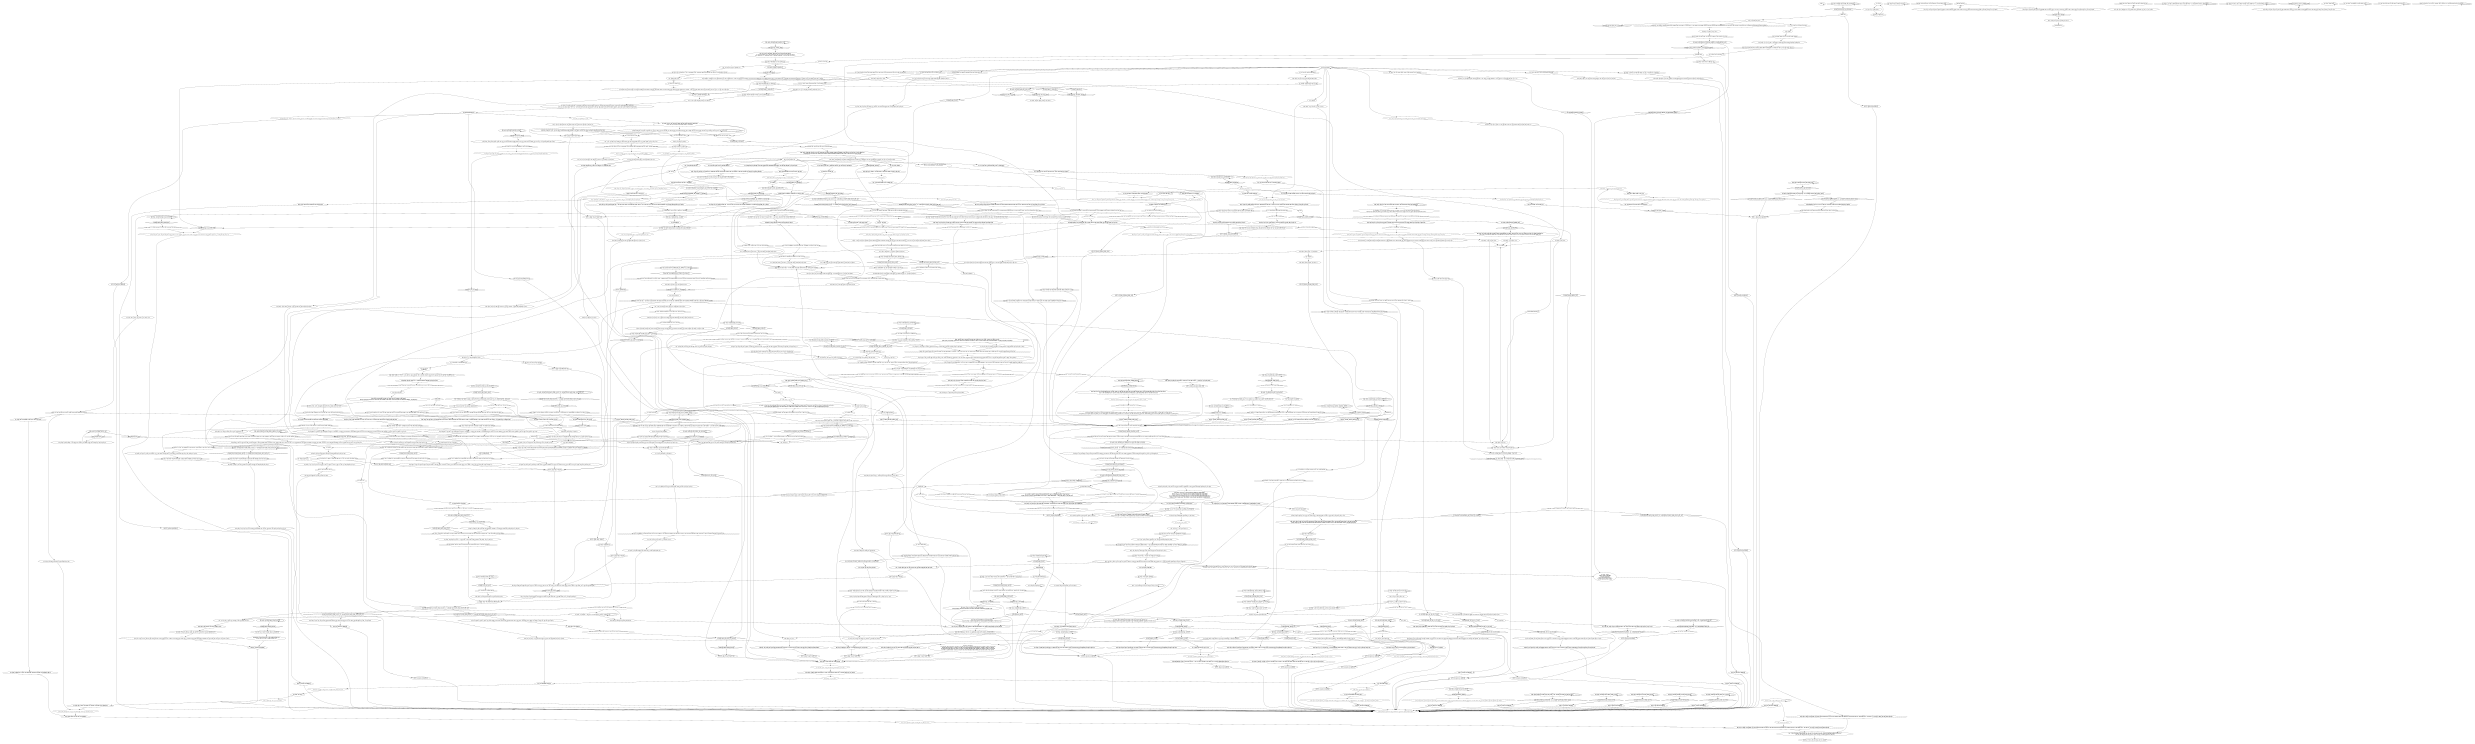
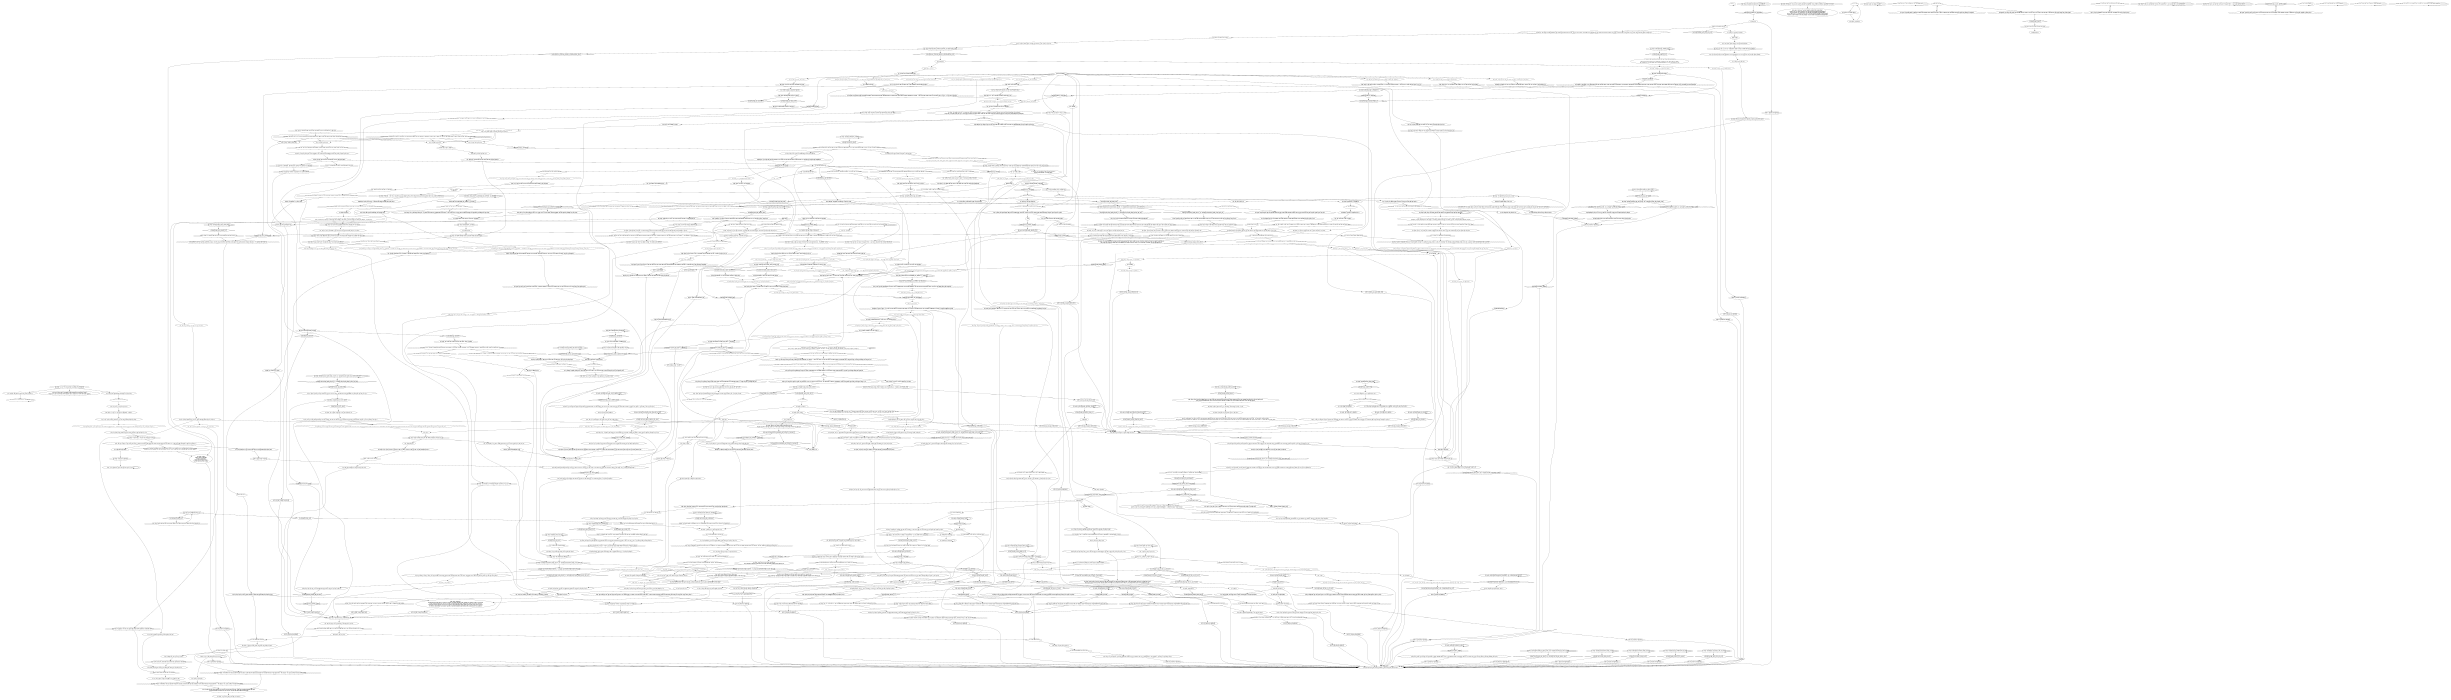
node "You: Try to think if anything could make it... harder-core?": removed
